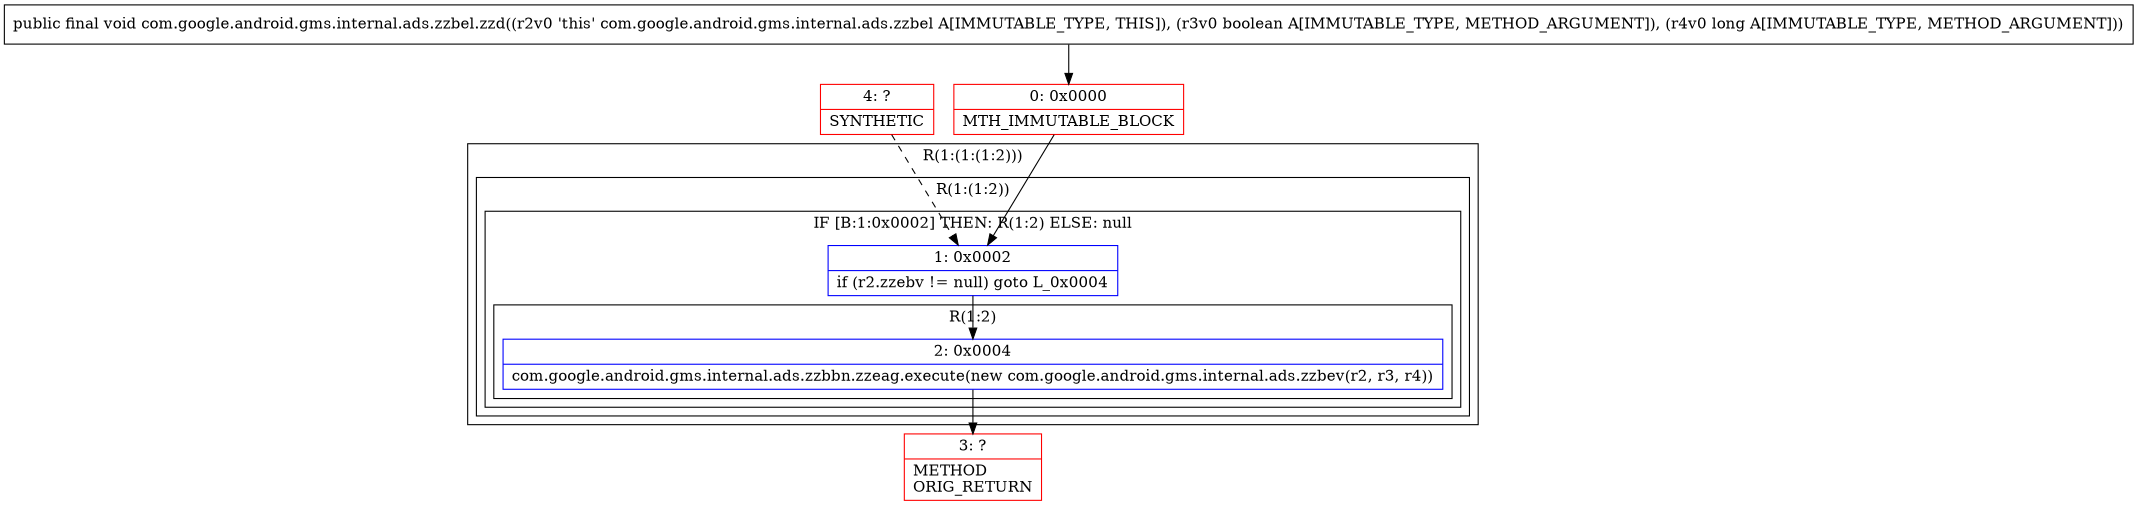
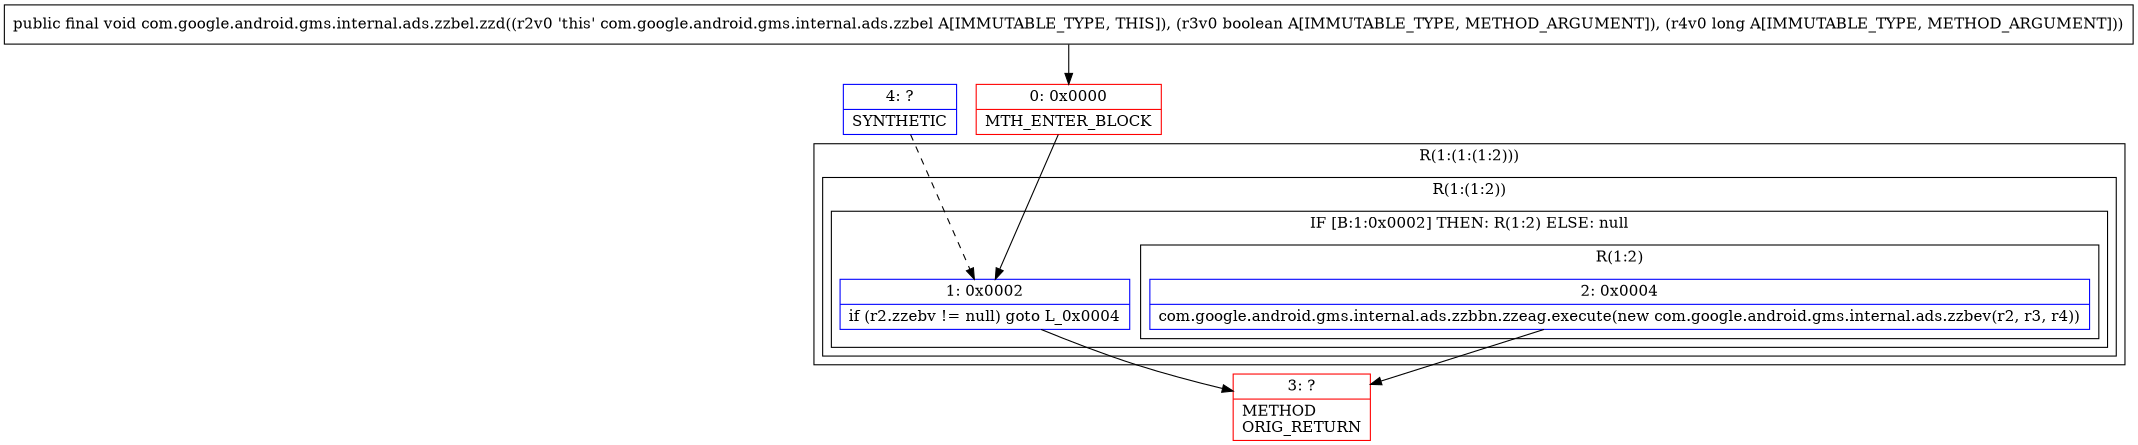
node "4: ?": color red -> blue
node "0: 0x0000": text "MTH_IMMUTABLE_BLOCK" -> "MTH_ENTER_BLOCK"
edge "1: 0x0002" -> "2: 0x0004": now "1: 0x0002" -> "3: ?"
